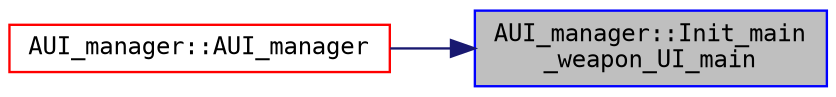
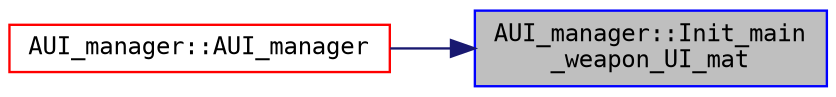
node "AUI_manager::Init_main _weapon_UI_main": label "AUI_manager::Init_main _weapon_UI_main" -> "AUI_manager::Init_main _weapon_UI_mat"
